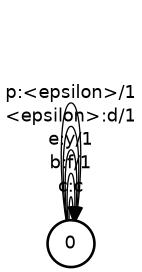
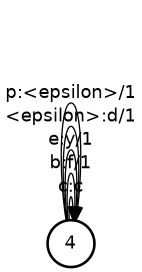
node "0": label "0" -> "4"
